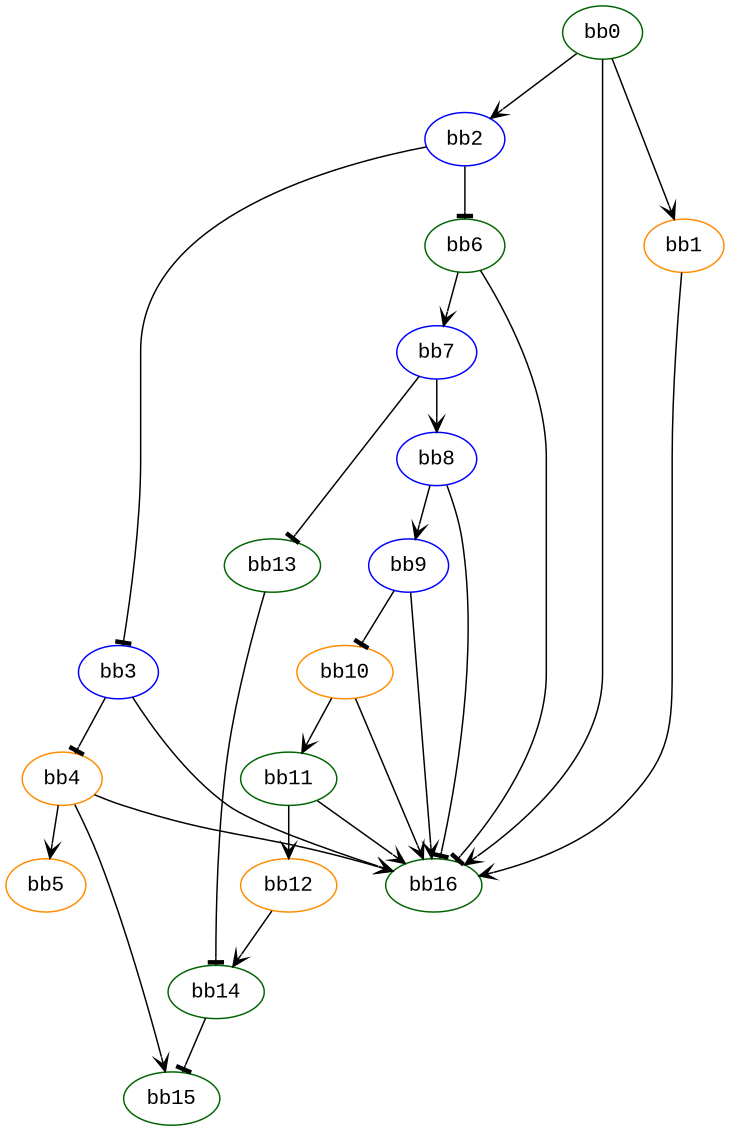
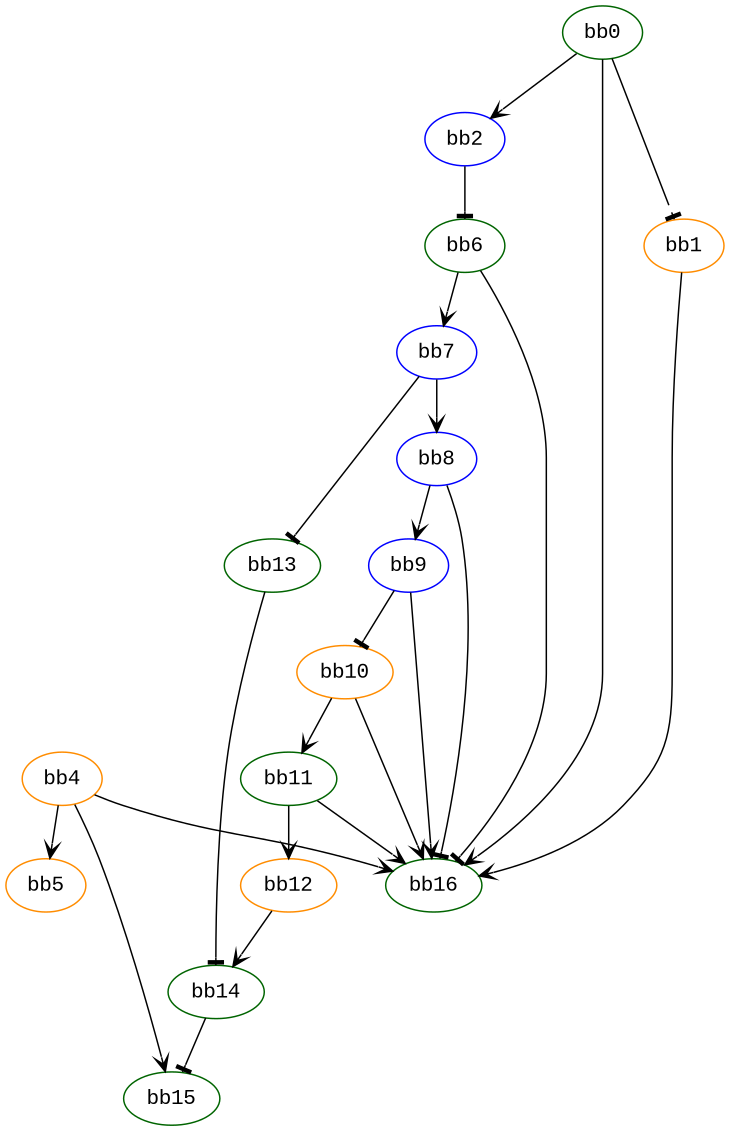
edge "bb0" -> "bb1": arrowhead vee -> tee
node "bb3": removed
